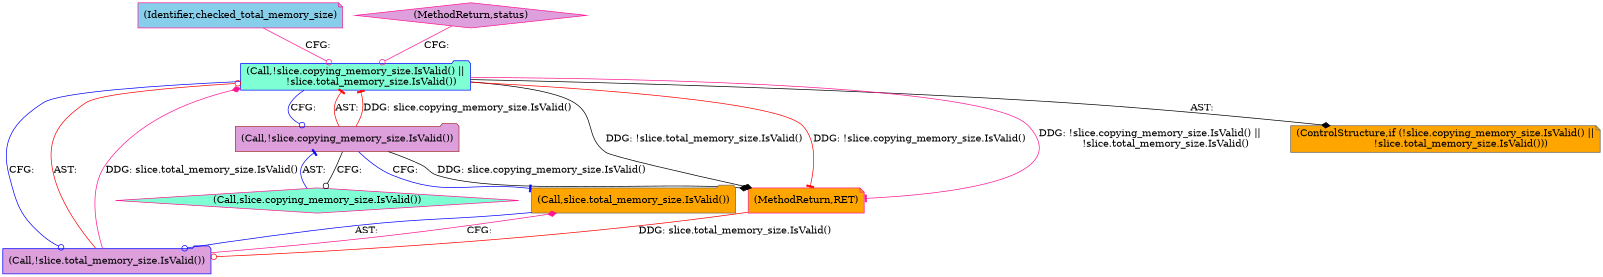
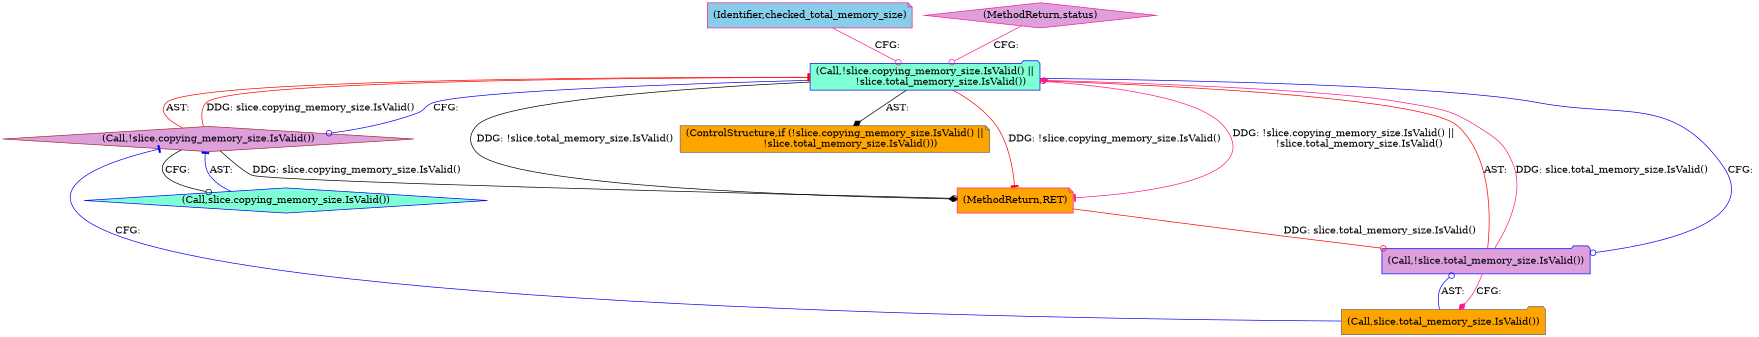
node "(Call,!slice.copying_memory_size.IsValid())": shape folder -> diamond
edge "(Call,!slice.copying_memory_size.IsValid())" -> "(Call,slice.total_memory_size.IsValid())": reversed
edge "(Call,!slice.copying_memory_size.IsValid())" -> "(MethodReturn,RET)": arrowhead diamond -> odot
node "(Call,slice.copying_memory_size.IsValid())": color deeppink -> blue
